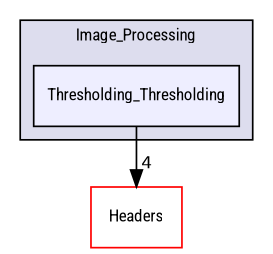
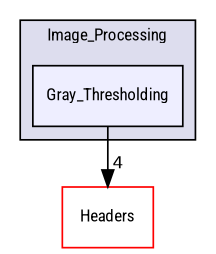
node "Thresholding_Thresholding": label "Thresholding_Thresholding" -> "Gray_Thresholding"
